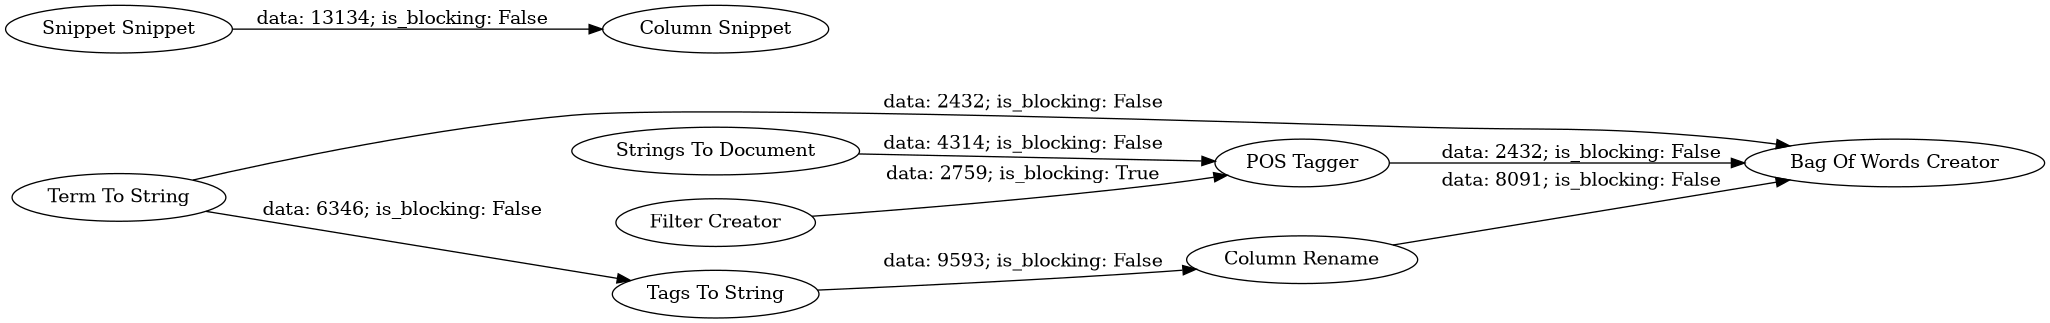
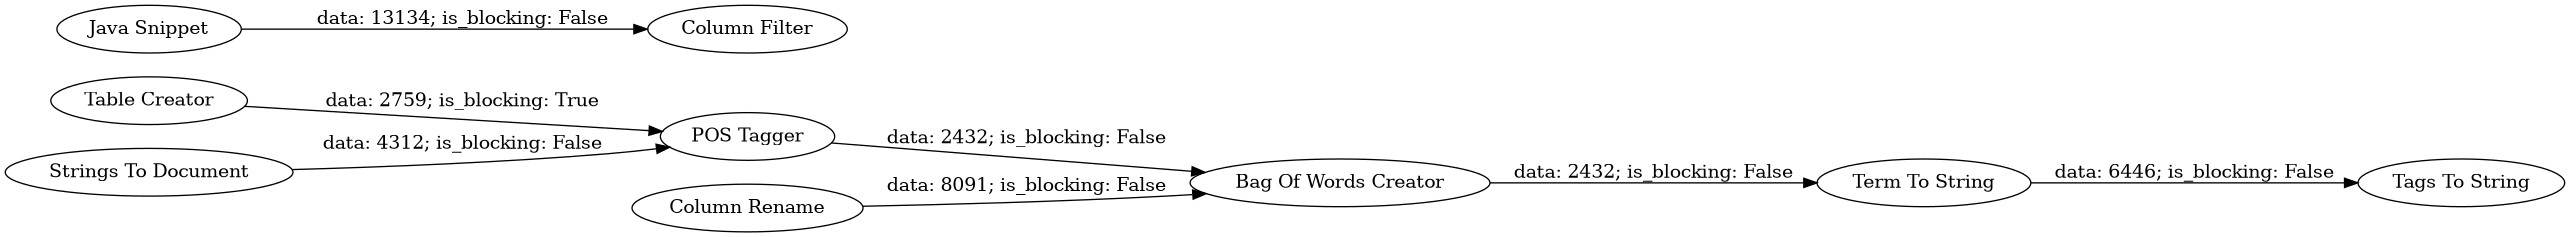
node "Snippet Snippet": label "Snippet Snippet" -> "Java Snippet"
node "Column Snippet": label "Column Snippet" -> "Column Filter"
edge "Term To String" -> "Bag Of Words Creator": reversed
edge "Strings To Document" -> "POS Tagger": label "data: 4314; is_blocking: False" -> "data: 4312; is_blocking: False"
edge "Term To String" -> "Tags To String": label "data: 6346; is_blocking: False" -> "data: 6446; is_blocking: False"
node "Filter Creator": label "Filter Creator" -> "Table Creator"
edge "Tags To String" -> "Column Rename": removed, label "data: 9593; is_blocking: False"
